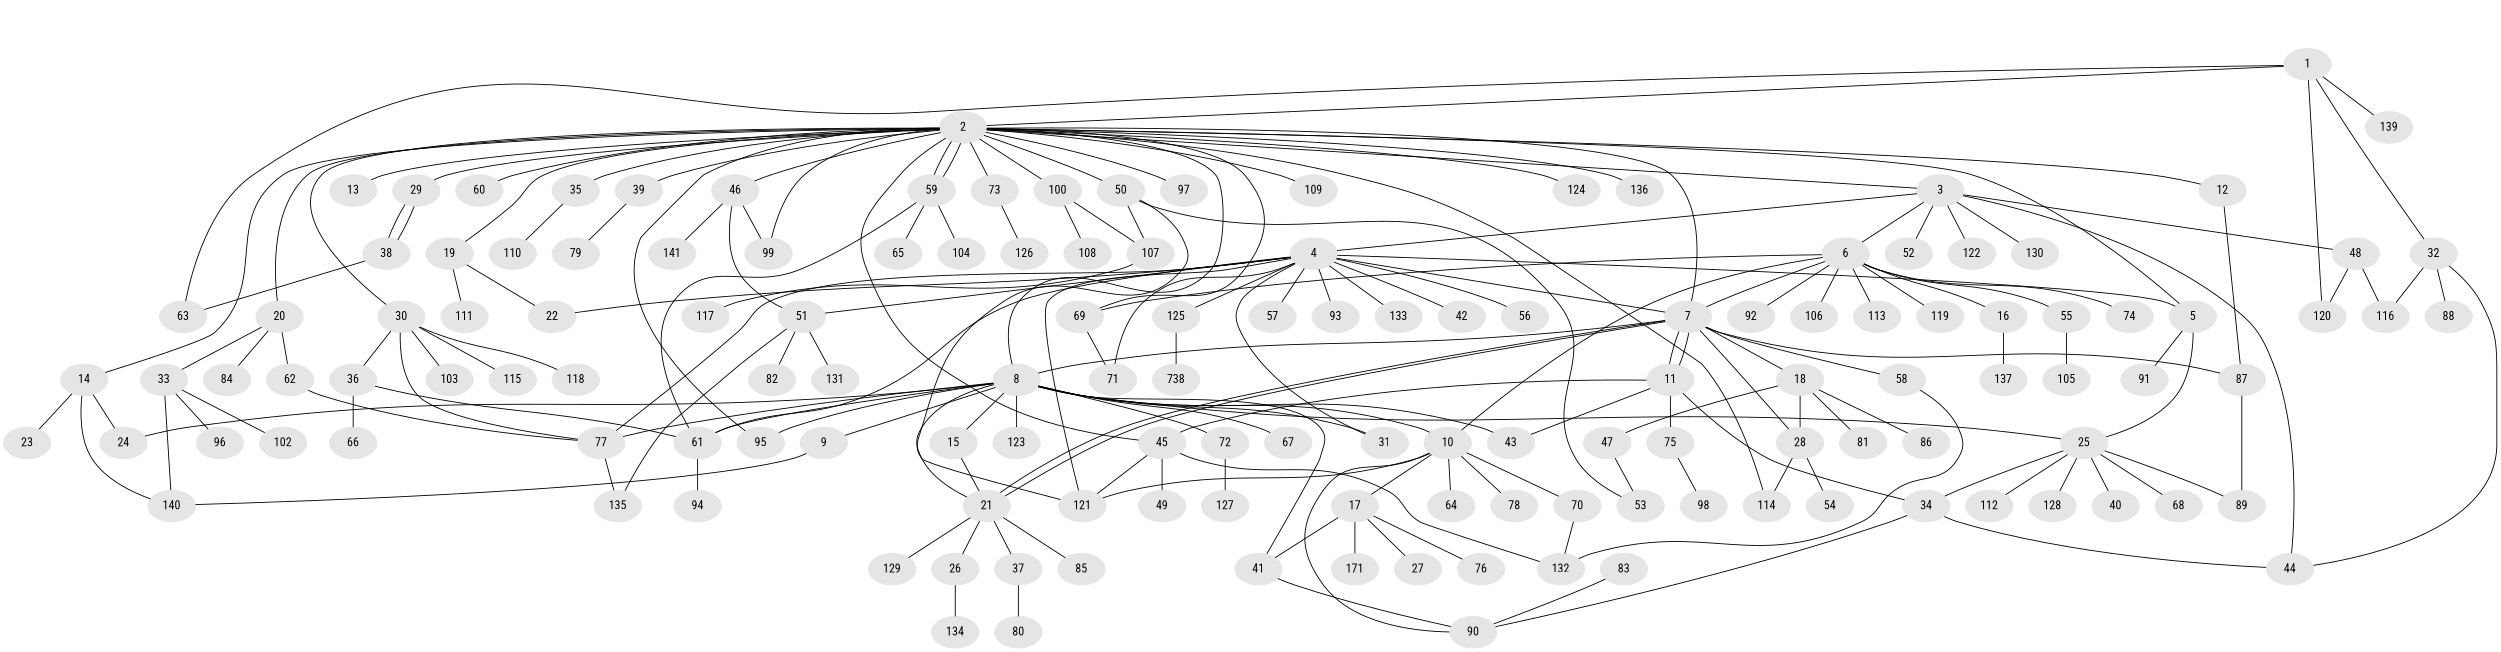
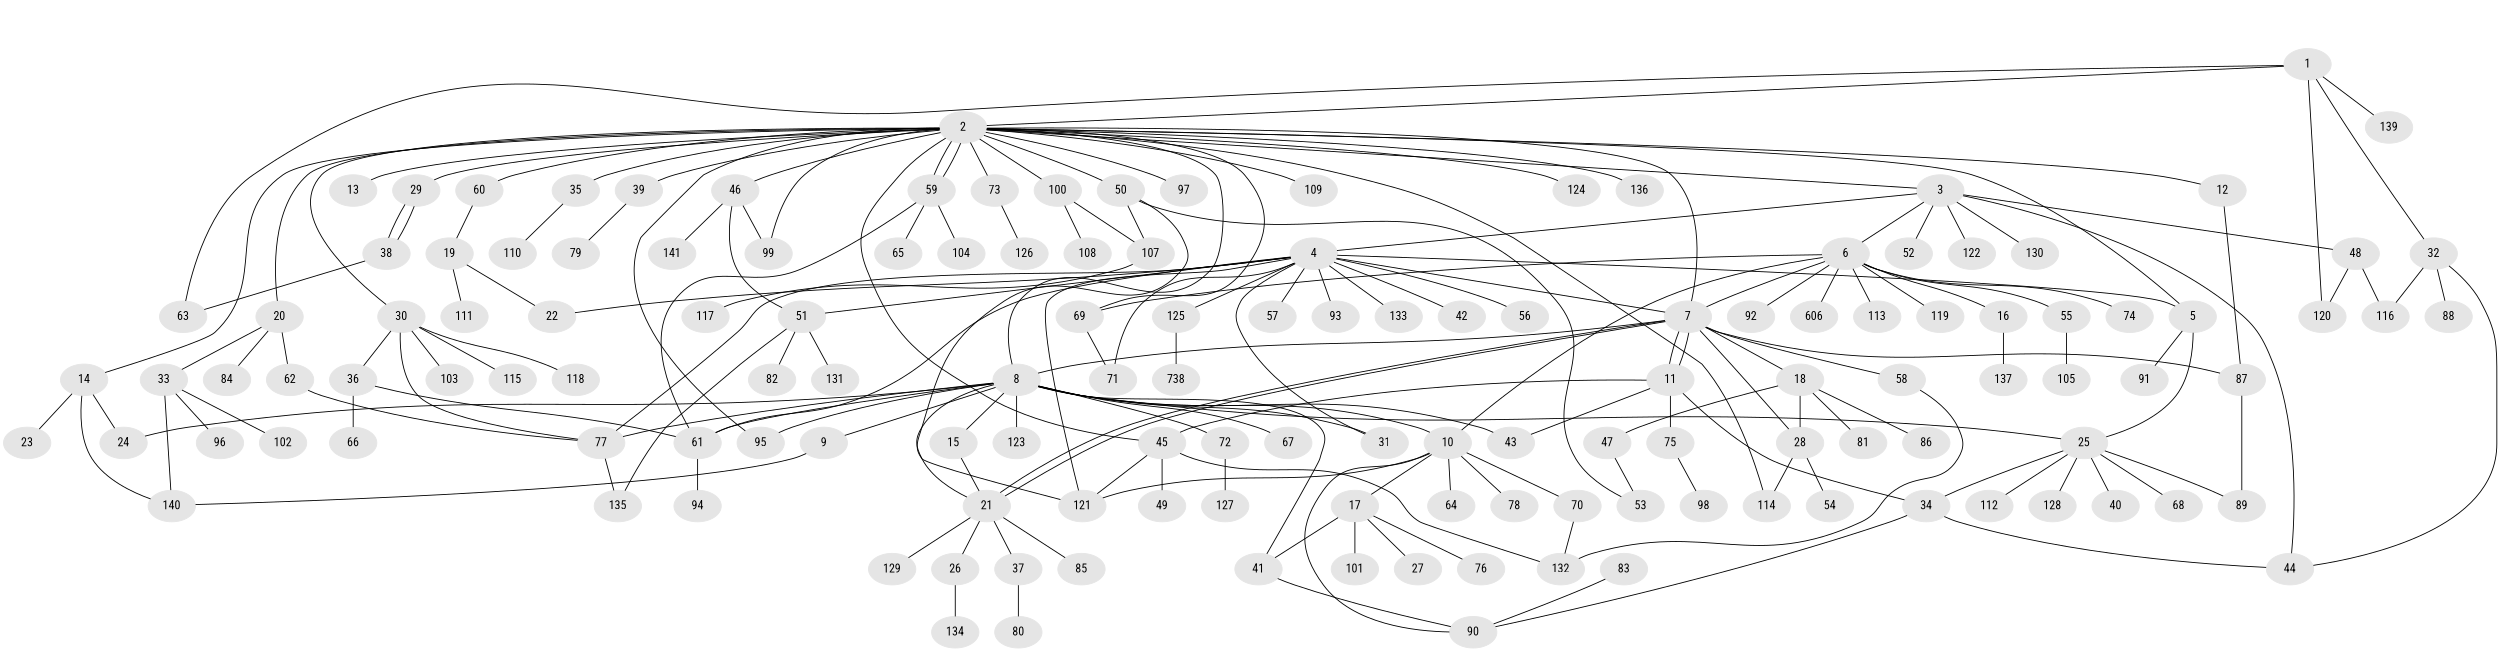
edge "2" -- "19": now "60" -- "19"
node "106": label "106" -> "606"
node "171": label "171" -> "101"
